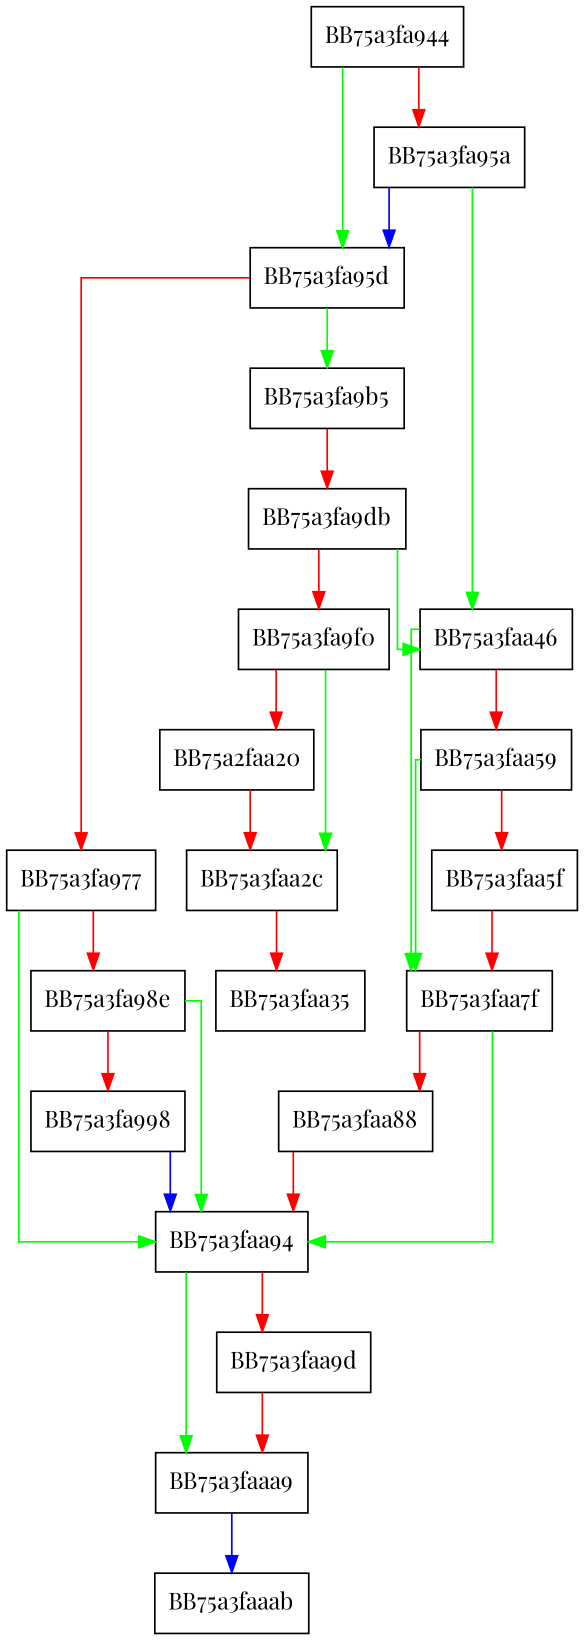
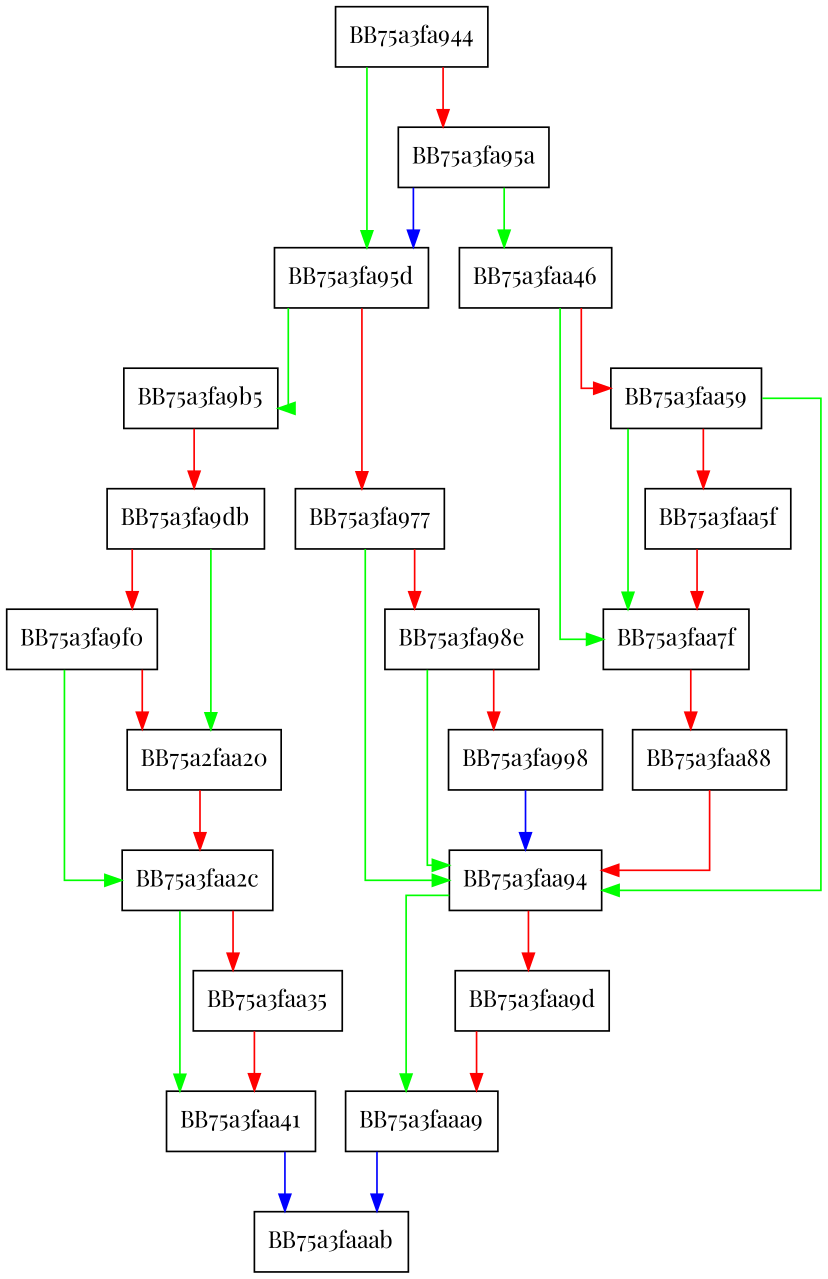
edge "BB75a3fa9db" -> "BB75a3faa46": now "BB75a3fa9db" -> "BB75a2faa20"
node "BB75a3faa41": added
edge "BB75a3faa7f" -> "BB75a3faa94": now "BB75a3faa59" -> "BB75a3faa94"
